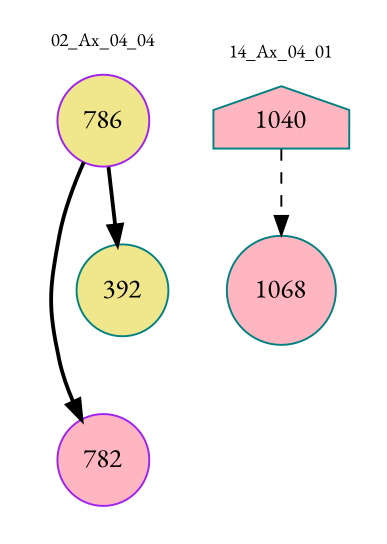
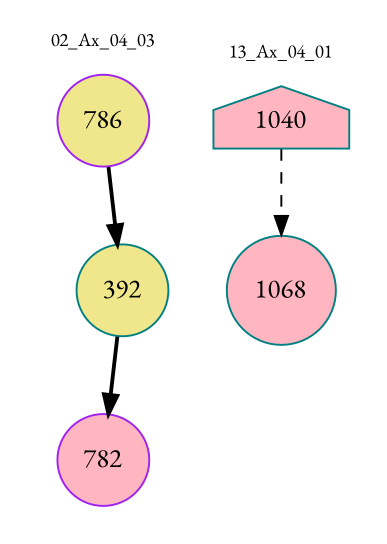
cluster "02_Ax_04_04": label "02_Ax_04_04" -> "02_Ax_04_03"
cluster "14_Ax_04_01": label "14_Ax_04_01" -> "13_Ax_04_01"
edge "786" -> "782": now "392" -> "782"
